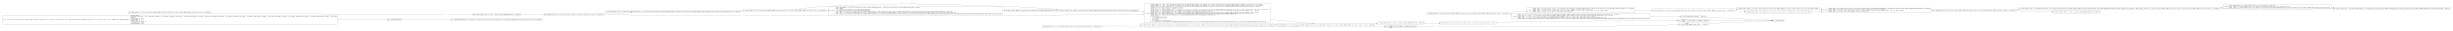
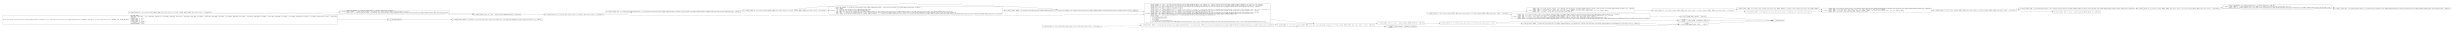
node "17: 0x0035": added
node "31: 0x007e": added
